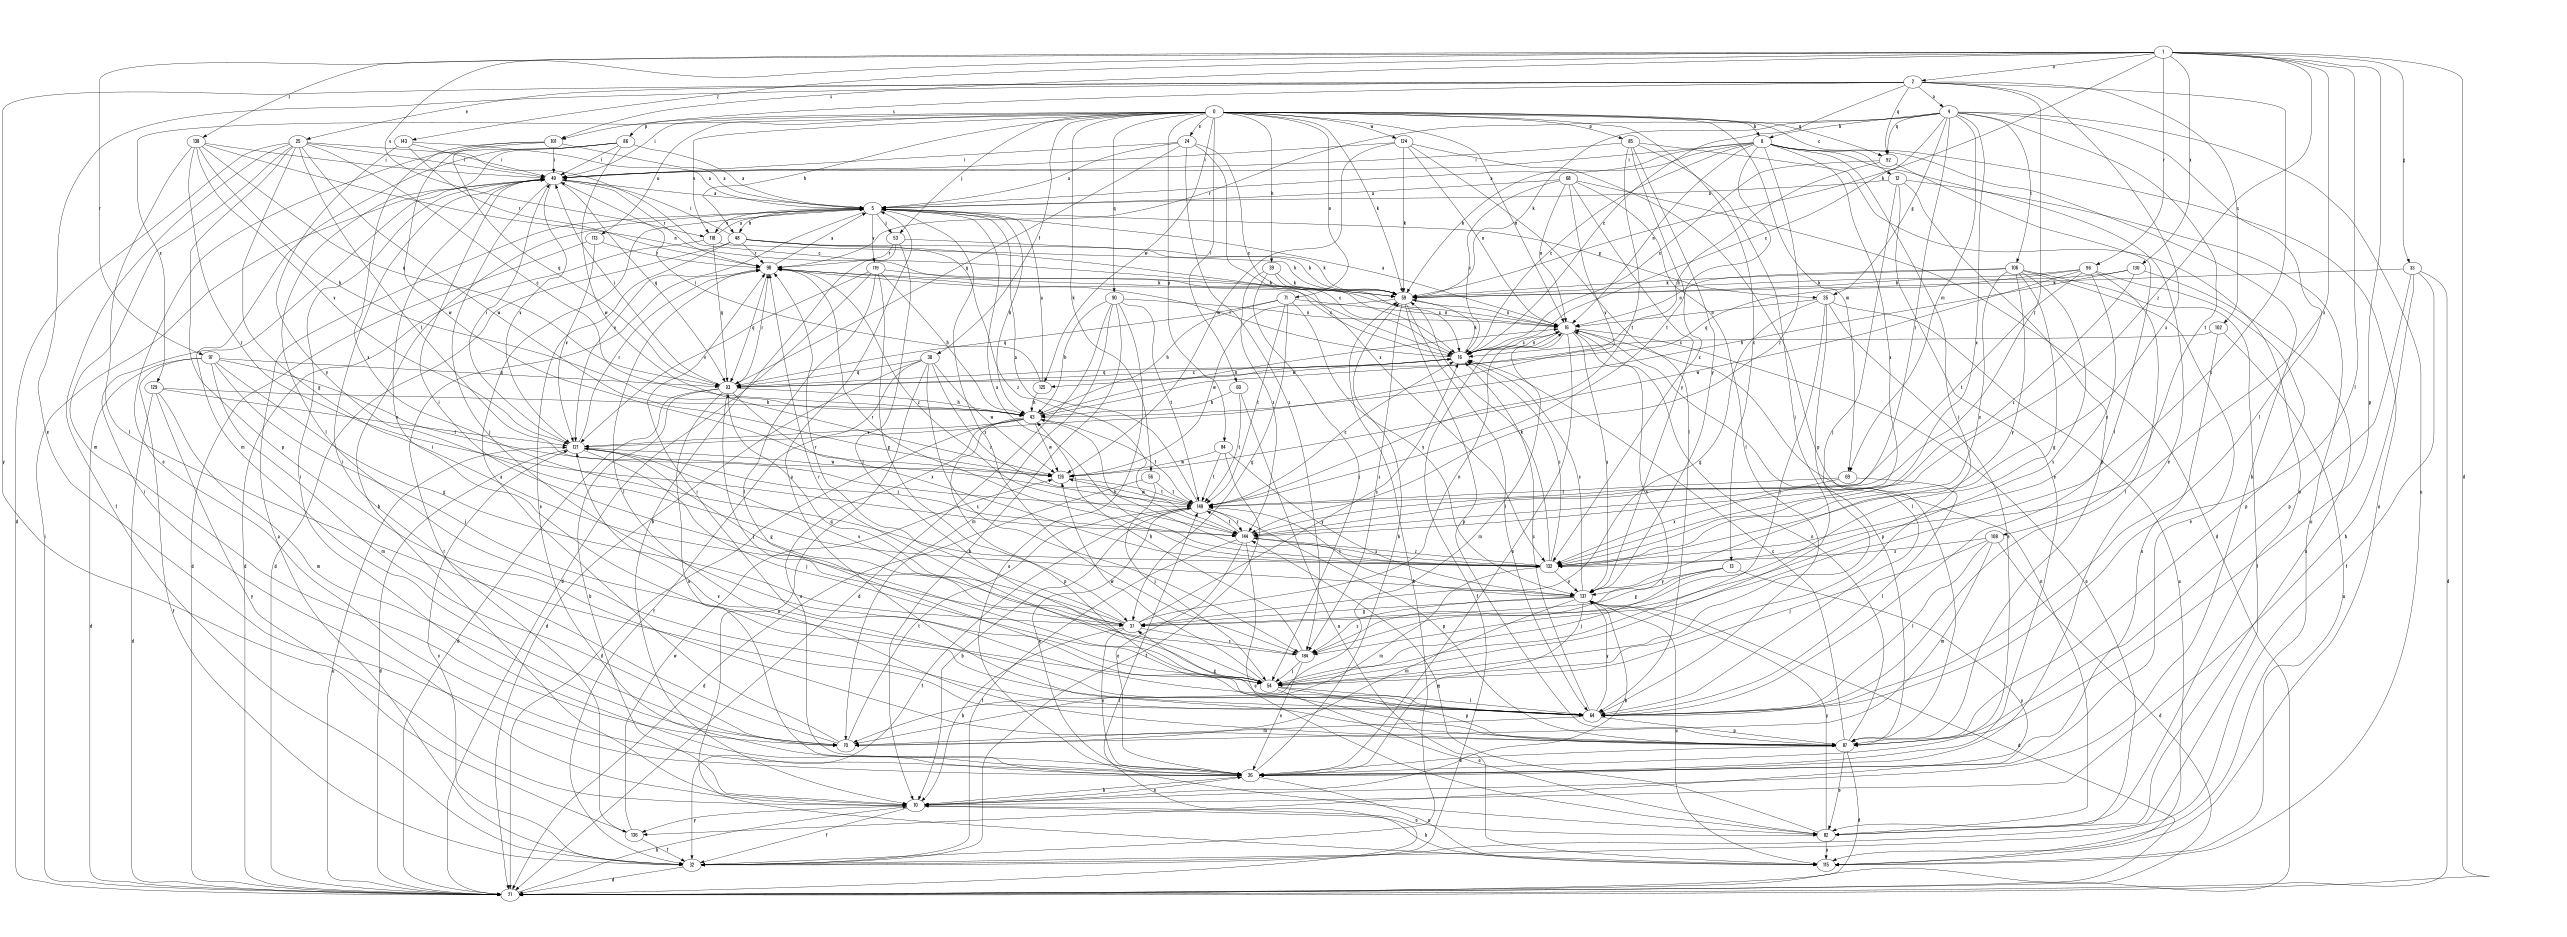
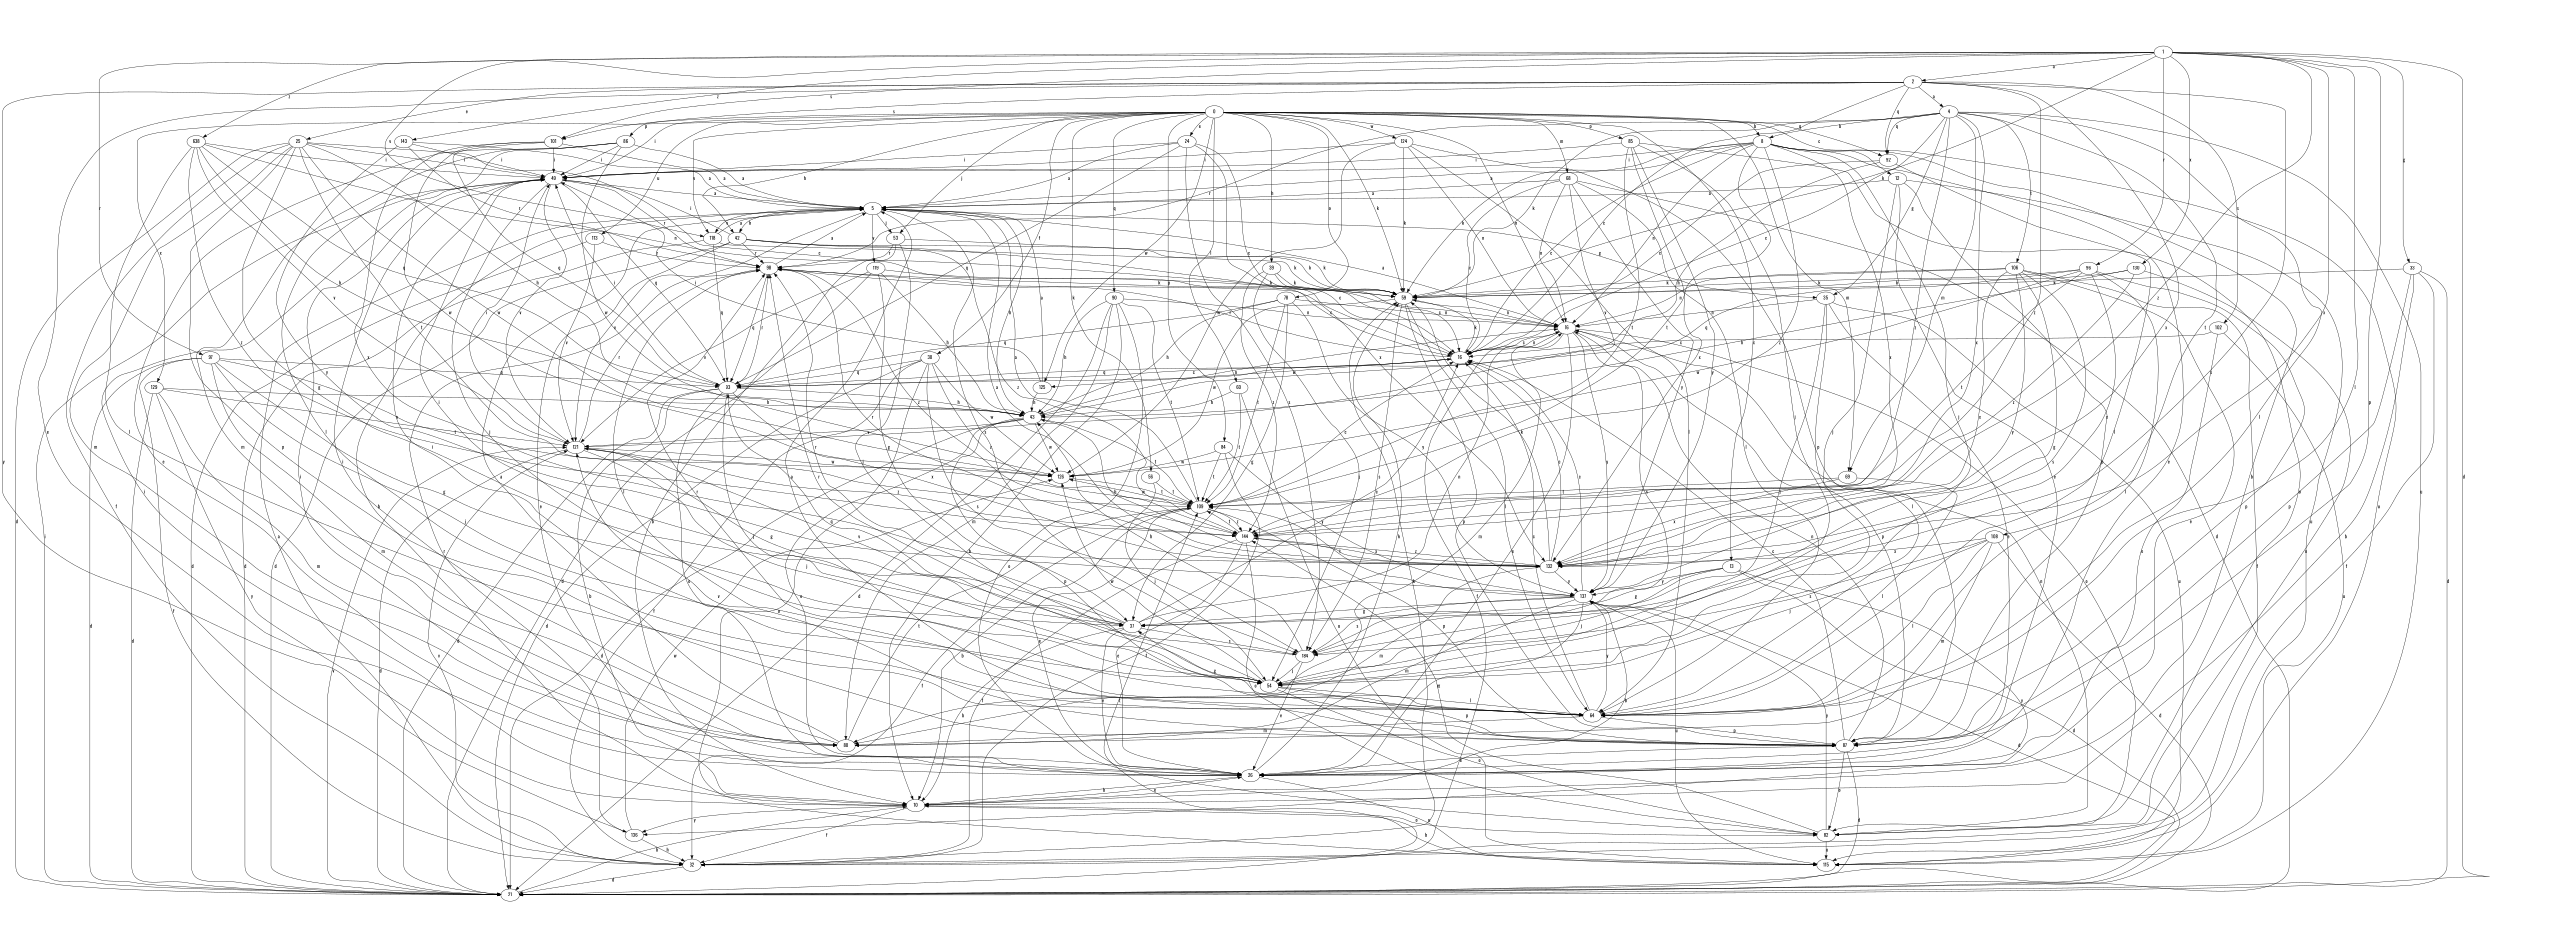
edge "0" -> "68": added, label "m"
node "138": label "138" -> "638"
node "48": label "48" -> "42"
edge "25" -> "43": label "c" -> "h"
node "71": label "71" -> "78"
node "149": label "149" -> "109"
edge "35" -> "37": removed, label "g"
edge "56" -> "21": now "13" -> "21"
edge "108" -> "184": added, label "s"
edge "119" -> "64": removed, label "l"
edge "21" -> "121": label "u" -> "v"
node "70": label "70" -> "80"
edge "136" -> "32": label "f" -> "h"
